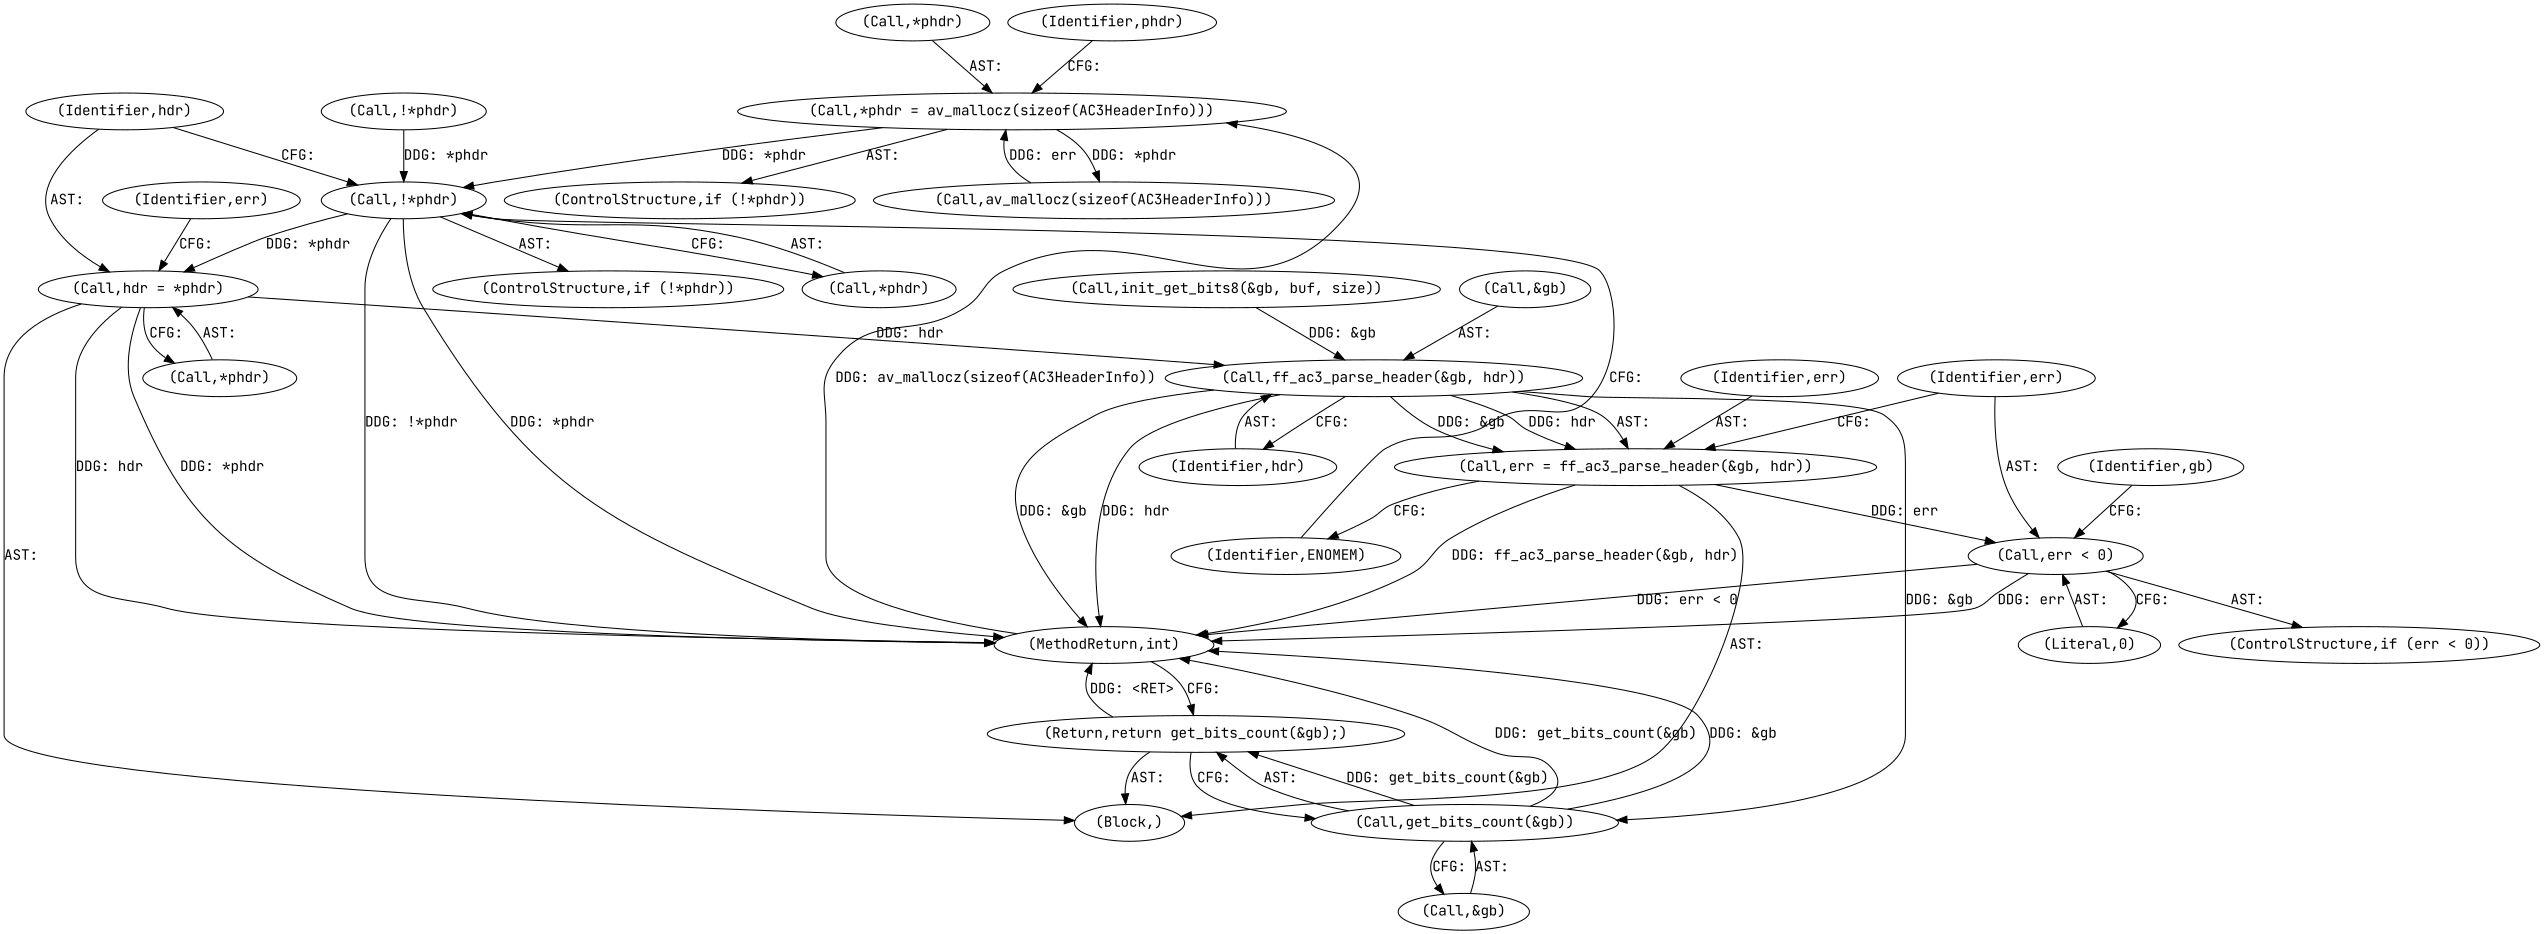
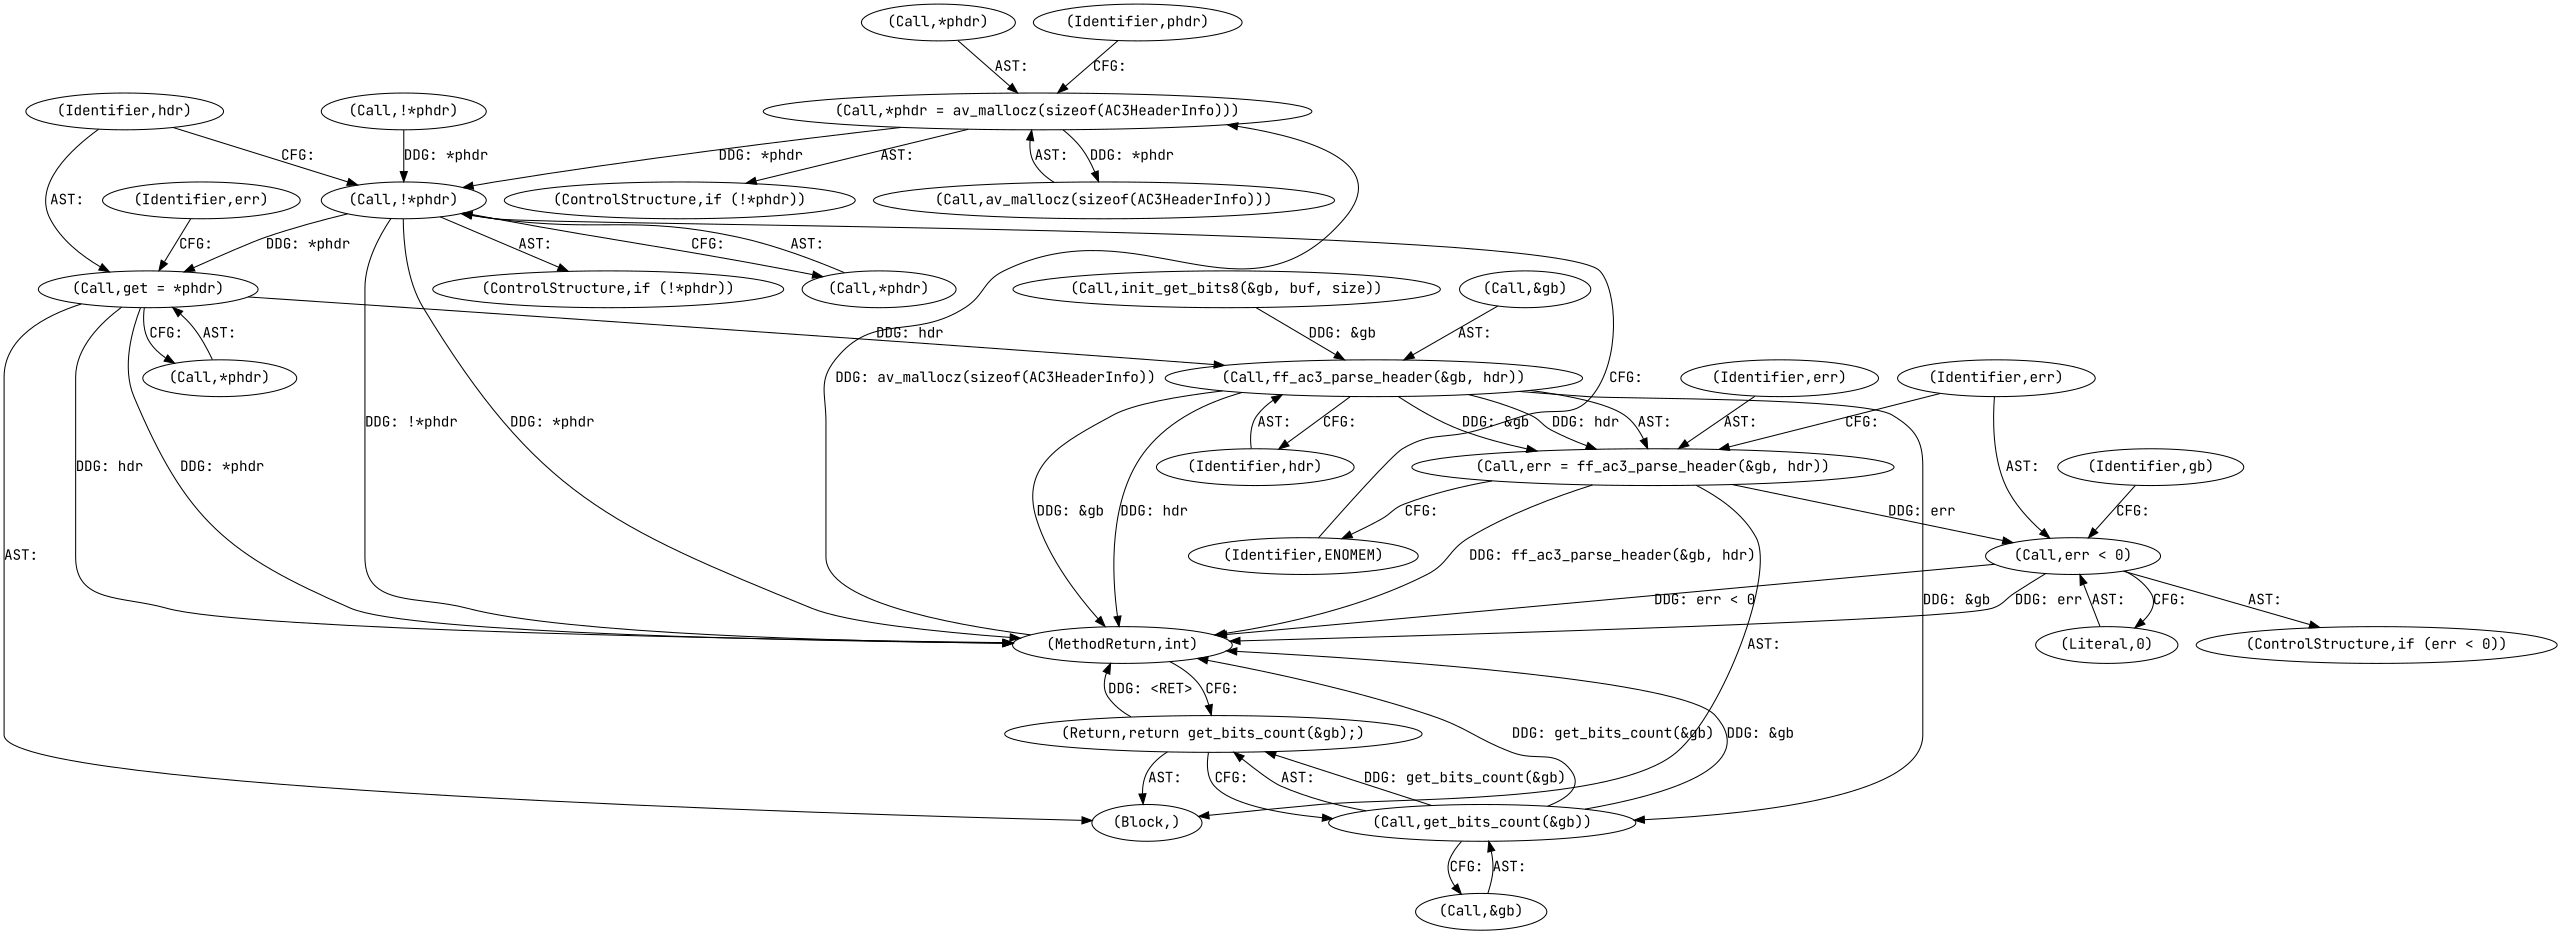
edge "(Call,av_mallocz(sizeof(AC3HeaderInfo)))" -> "(Call,*phdr = av_mallocz(sizeof(AC3HeaderInfo)))": label "DDG: err" -> "AST: "
node "(Call,hdr = *phdr)": label "(Call,hdr = *phdr)" -> "(Call,get = *phdr)"
